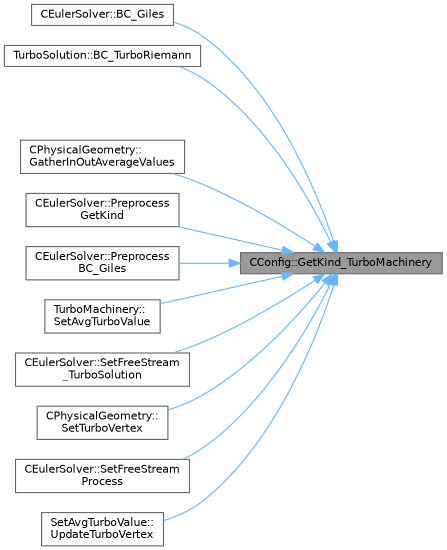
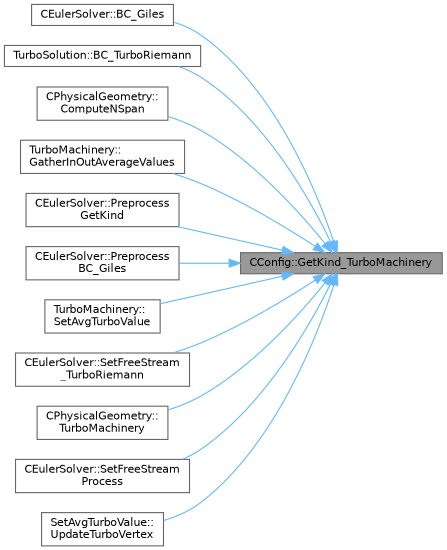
node "CPhysicalGeometry:: ComputeNSpan": added
node "CPhysicalGeometry:: GatherInOutAverageValues": label "CPhysicalGeometry:: GatherInOutAverageValues" -> "TurboMachinery:: GatherInOutAverageValues"
node "CEulerSolver::SetFreeStream _TurboSolution": label "CEulerSolver::SetFreeStream _TurboSolution" -> "CEulerSolver::SetFreeStream _TurboRiemann"
node "CPhysicalGeometry:: SetTurboVertex": label "CPhysicalGeometry:: SetTurboVertex" -> "CPhysicalGeometry:: TurboMachinery"
